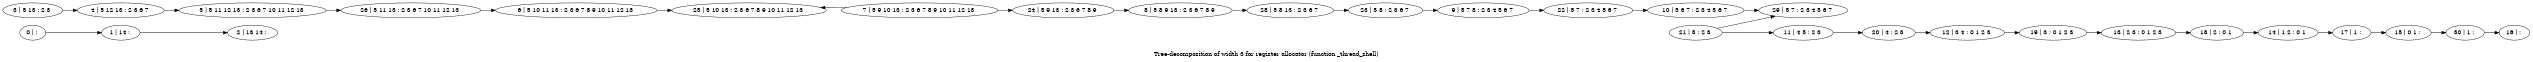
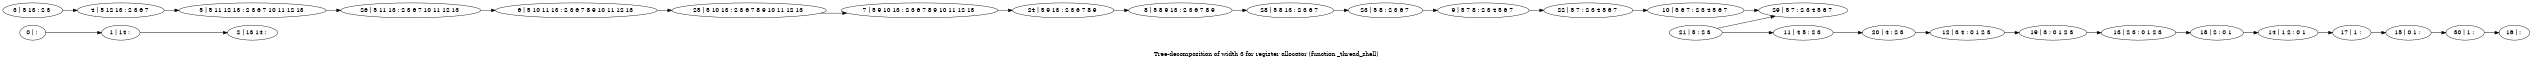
edge "7 | 5 9 10 13 : 2 3 6 7 8 9 10 11 12 13" -> "25 | 5 10 13 : 2 3 6 7 8 9 10 11 12 13": reversed
